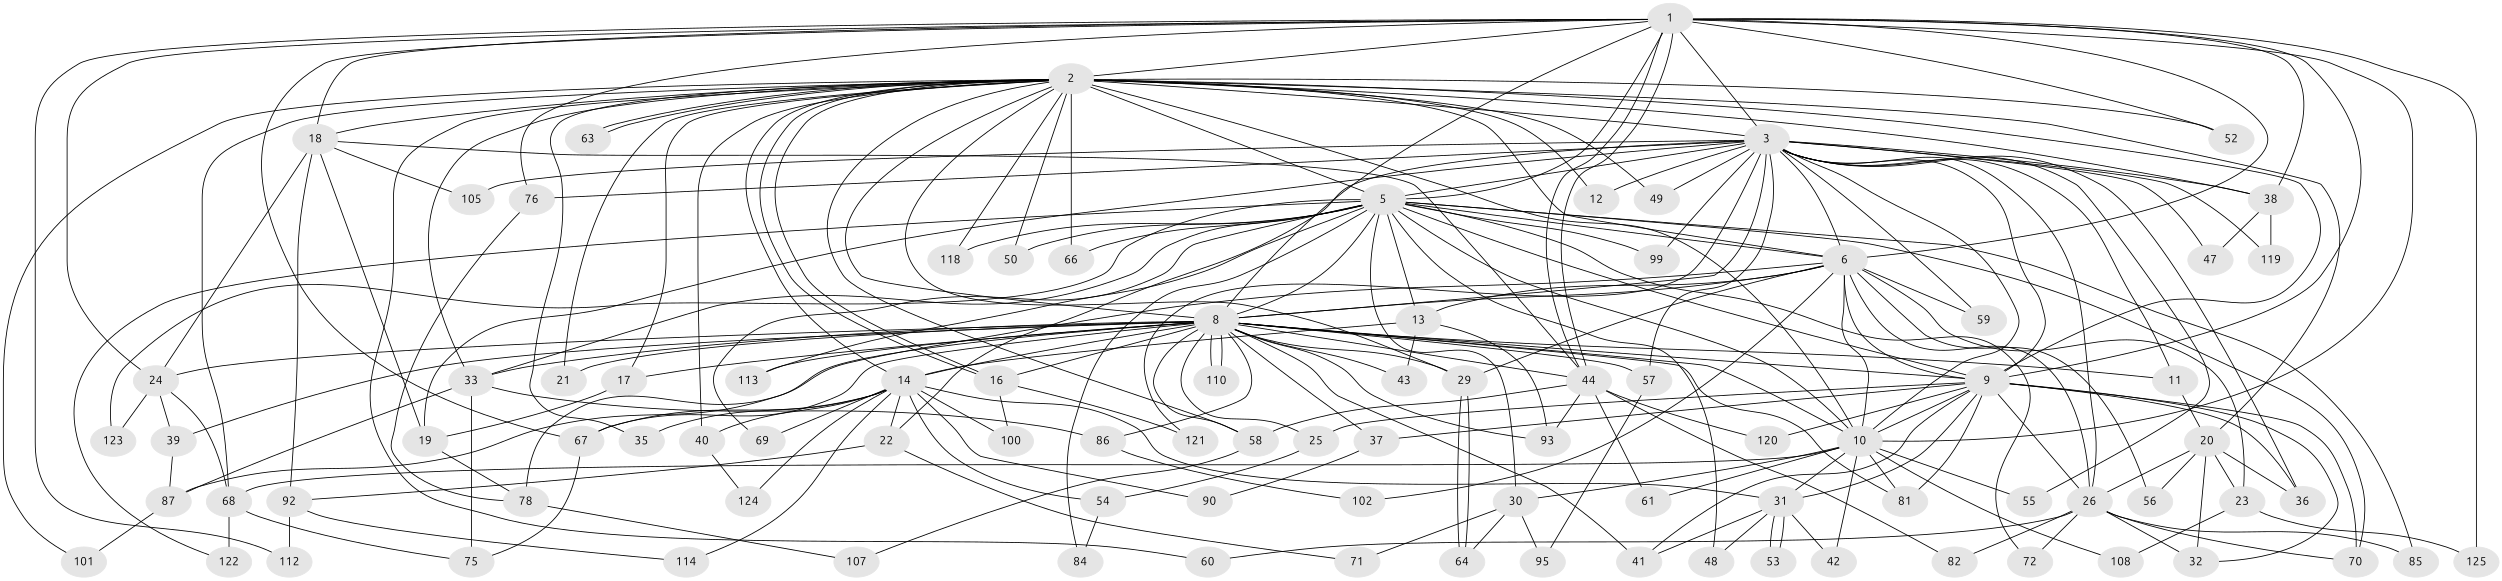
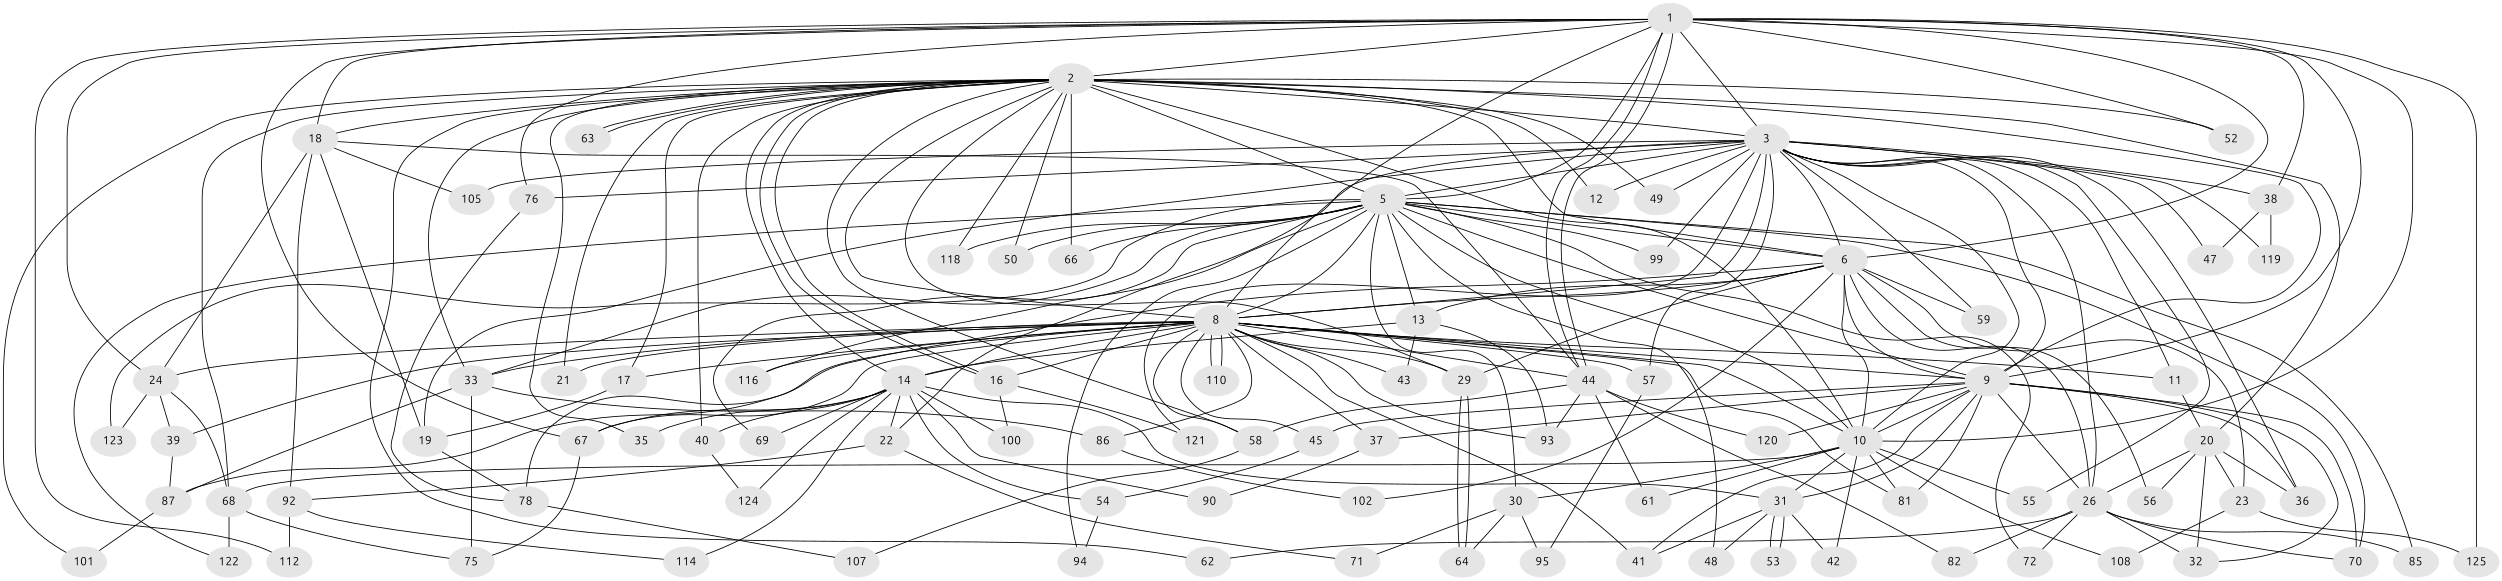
edge "2" -- "38": removed
node "113": label "113" -> "116"
node "25": label "25" -> "45"
node "84": label "84" -> "94"
node "60": label "60" -> "62"
